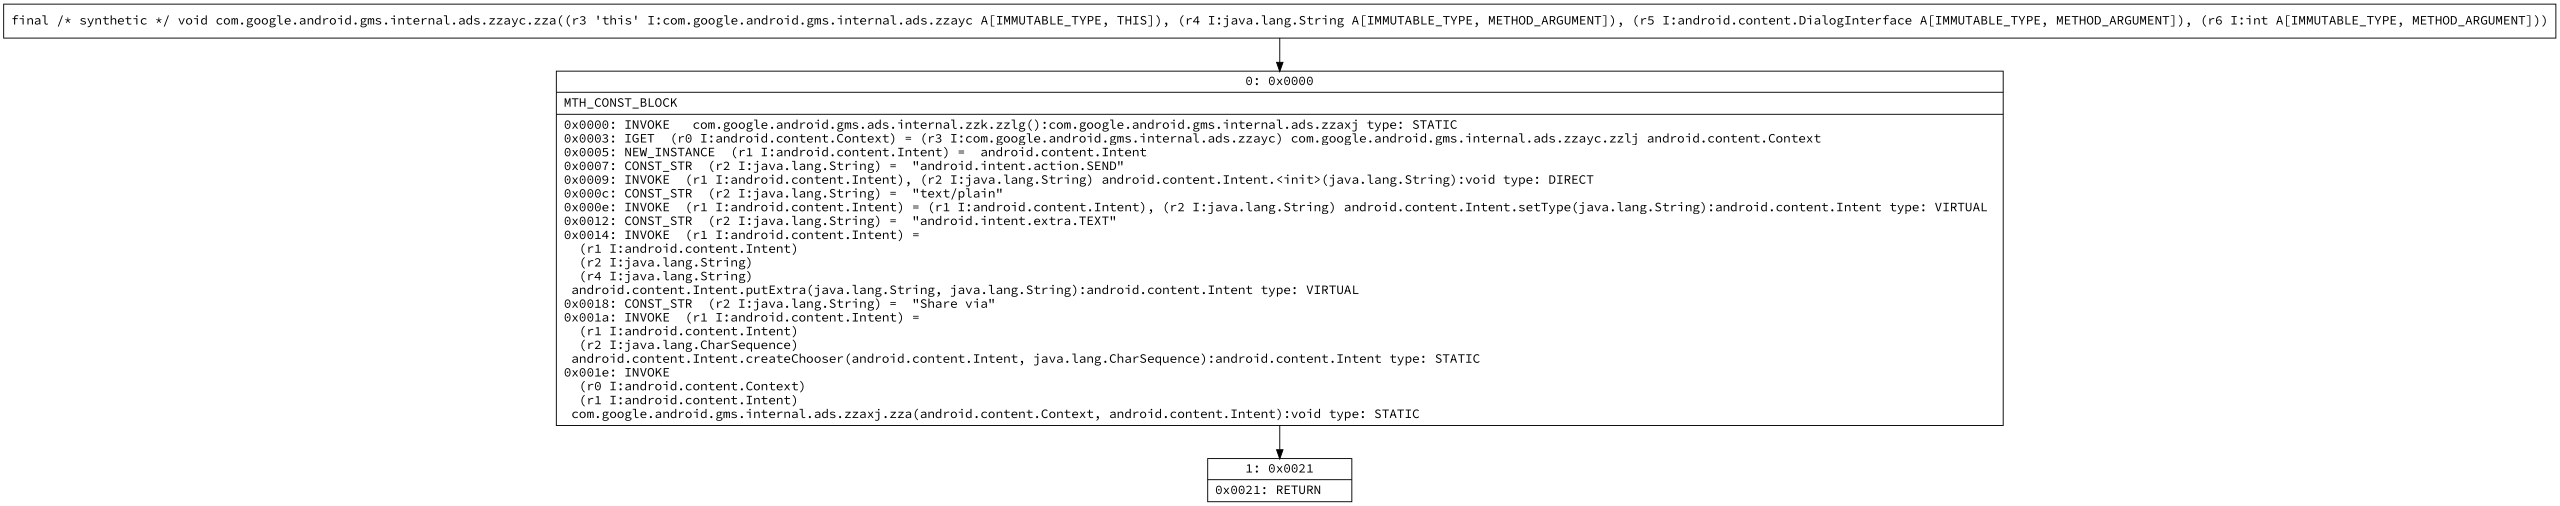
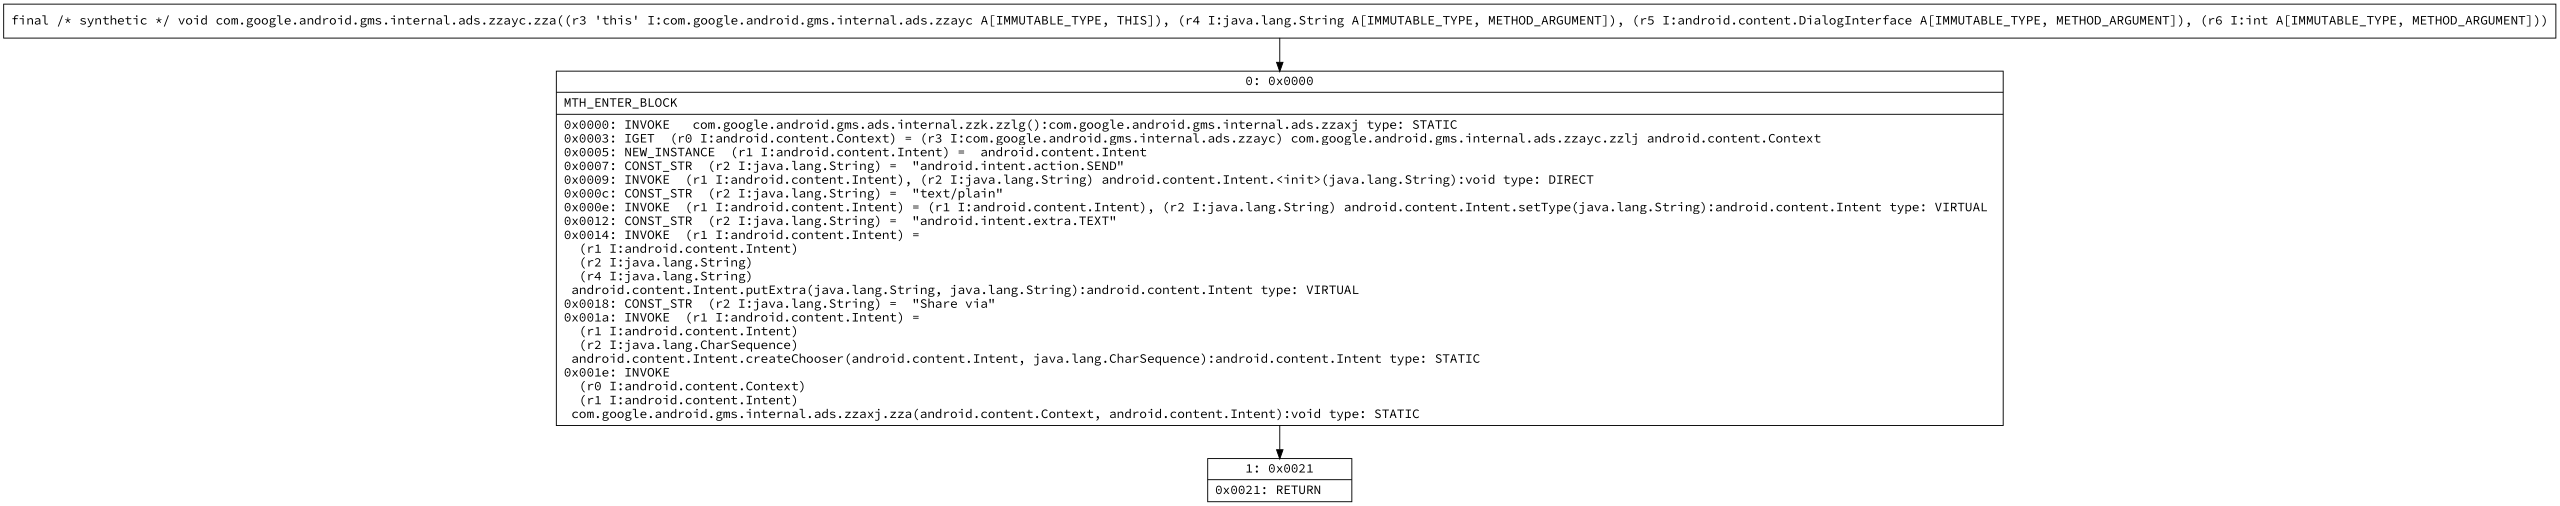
node "0: 0x0000": text "MTH_CONST_BLOCK" -> "MTH_ENTER_BLOCK"
